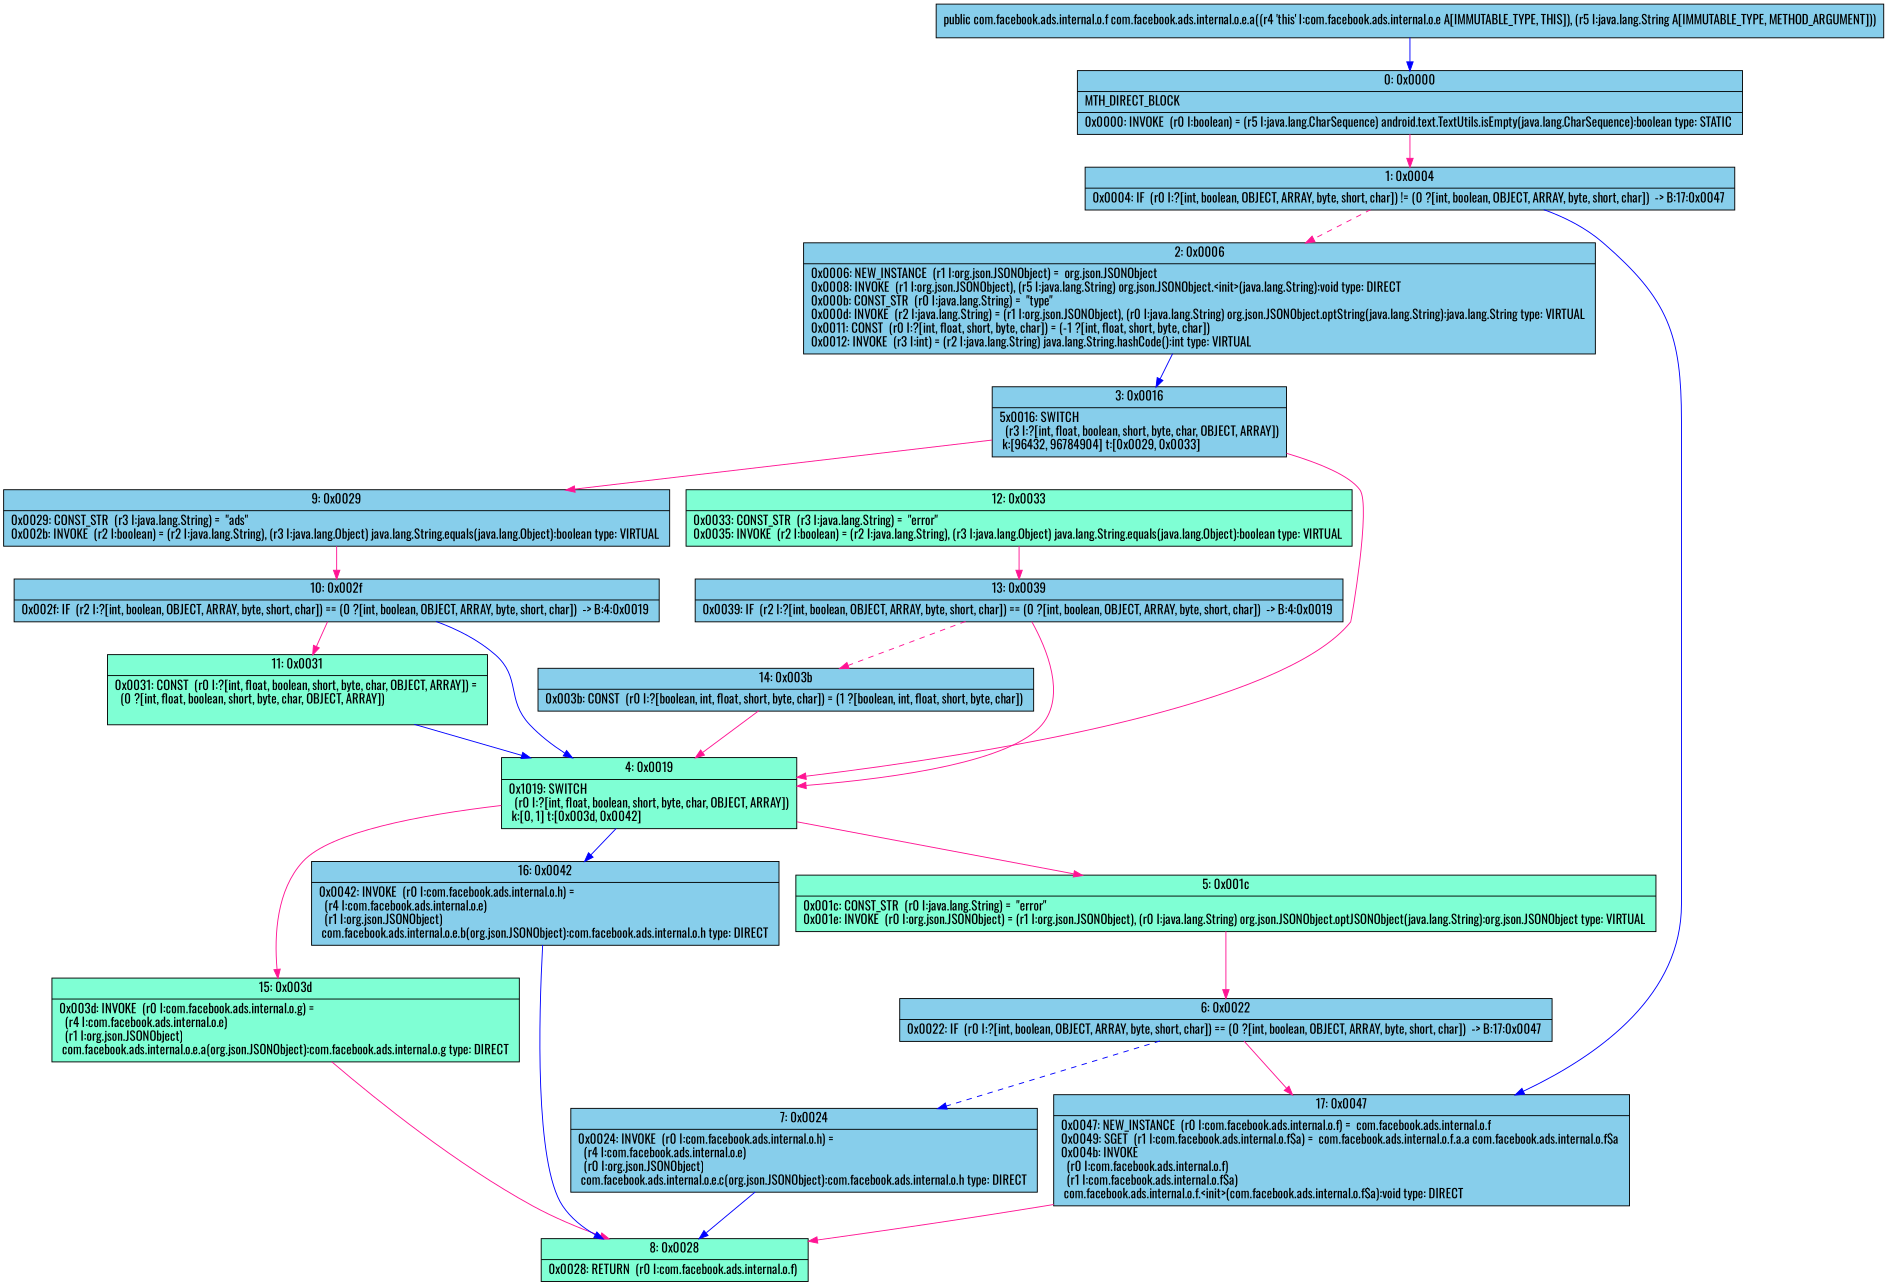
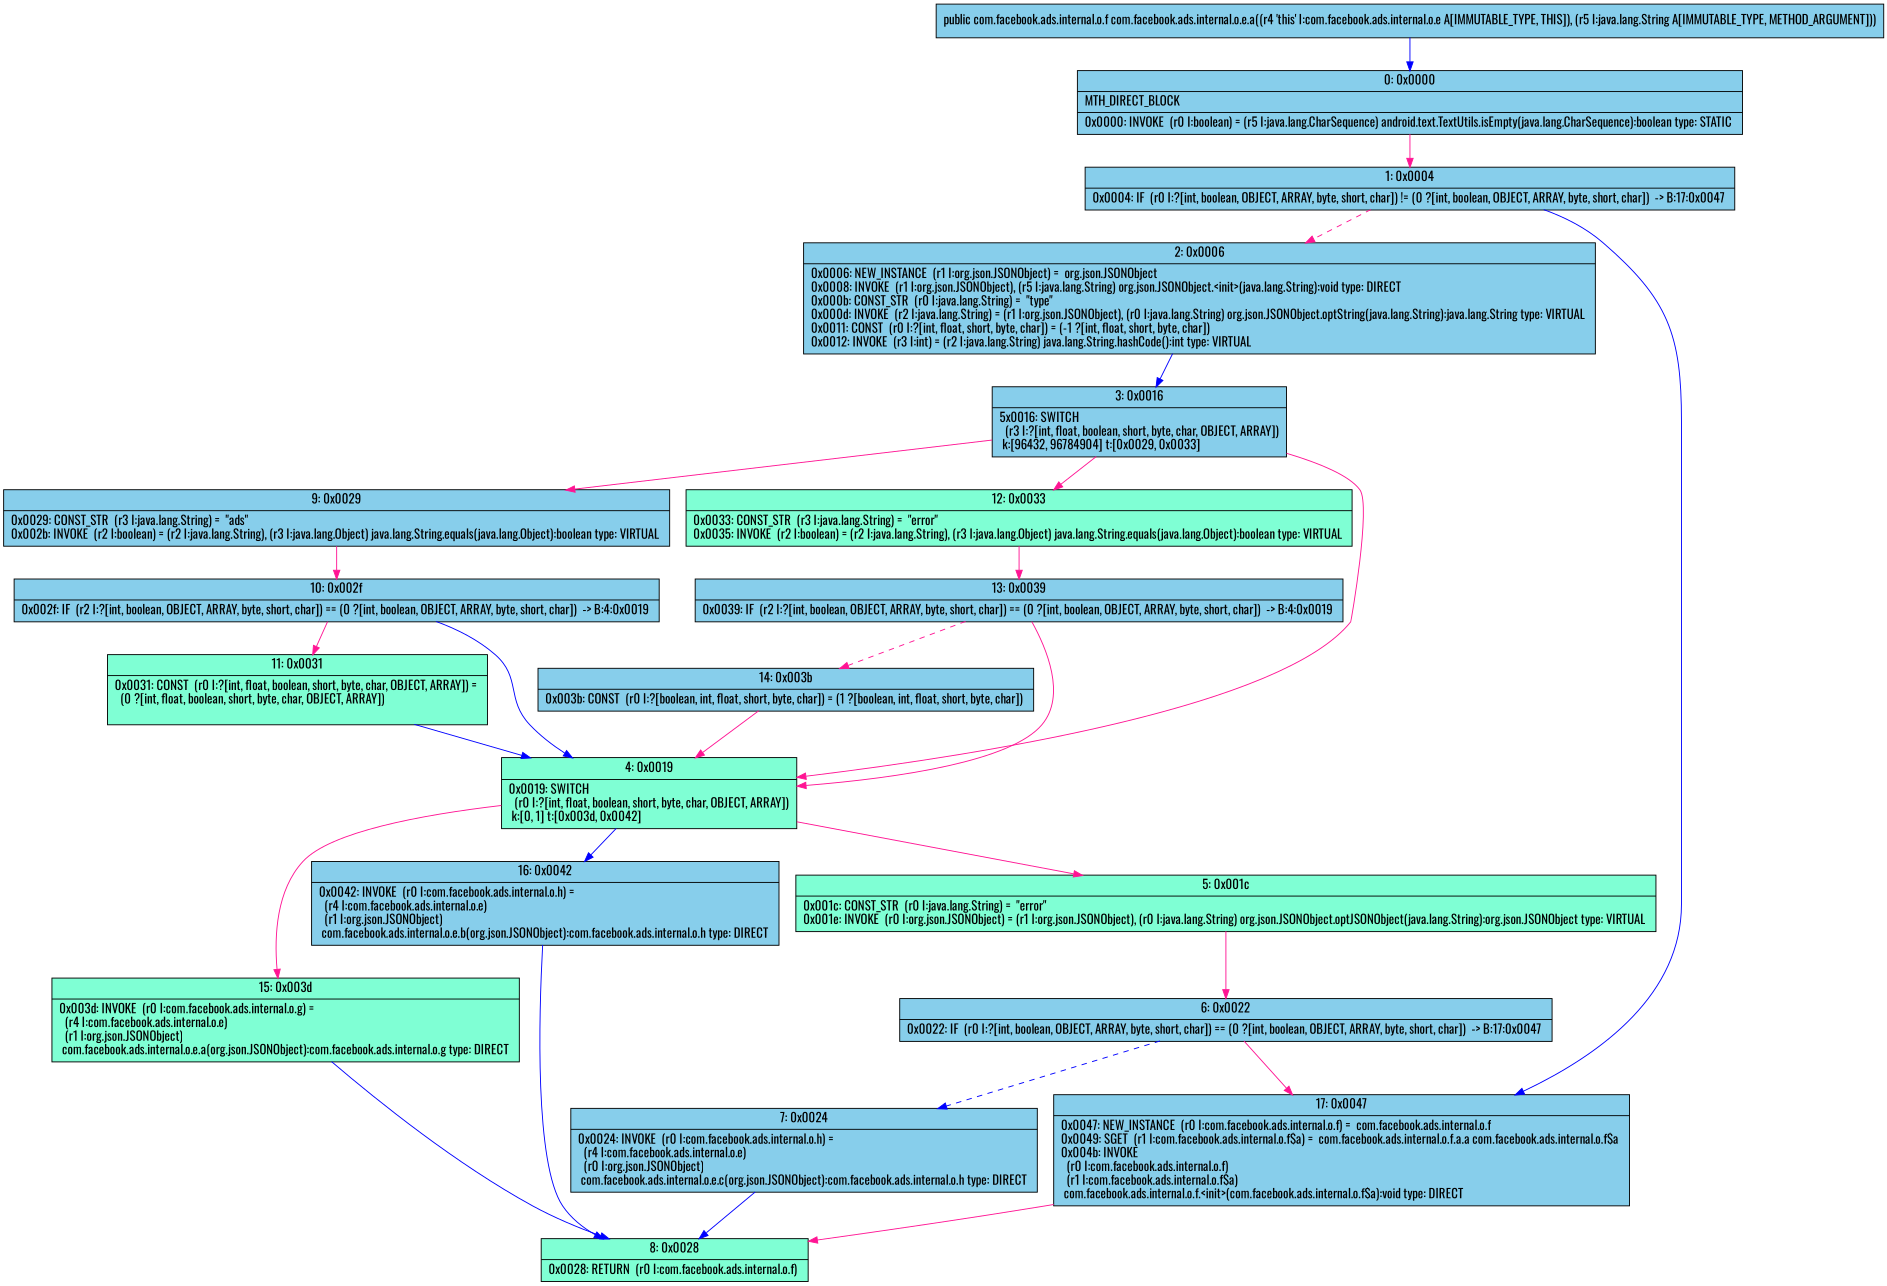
edge "3: 0x0016" -> "12: 0x0033": added
node "4: 0x0019": text "0x1019: SWITCH" -> "0x0019: SWITCH"
edge "15: 0x003d" -> "8: 0x0028": color deeppink -> blue
